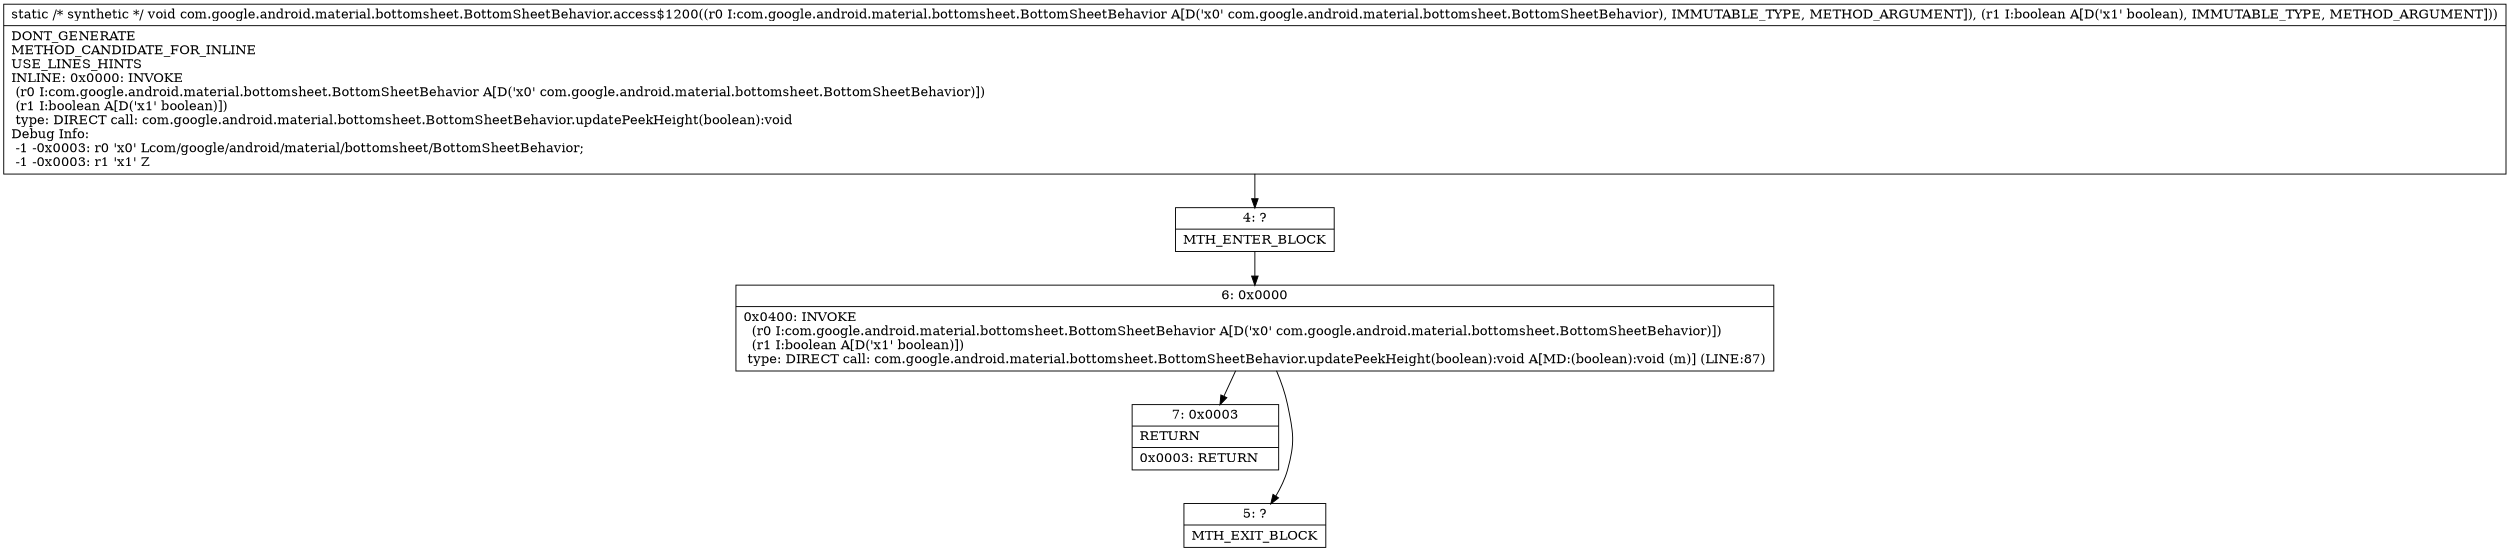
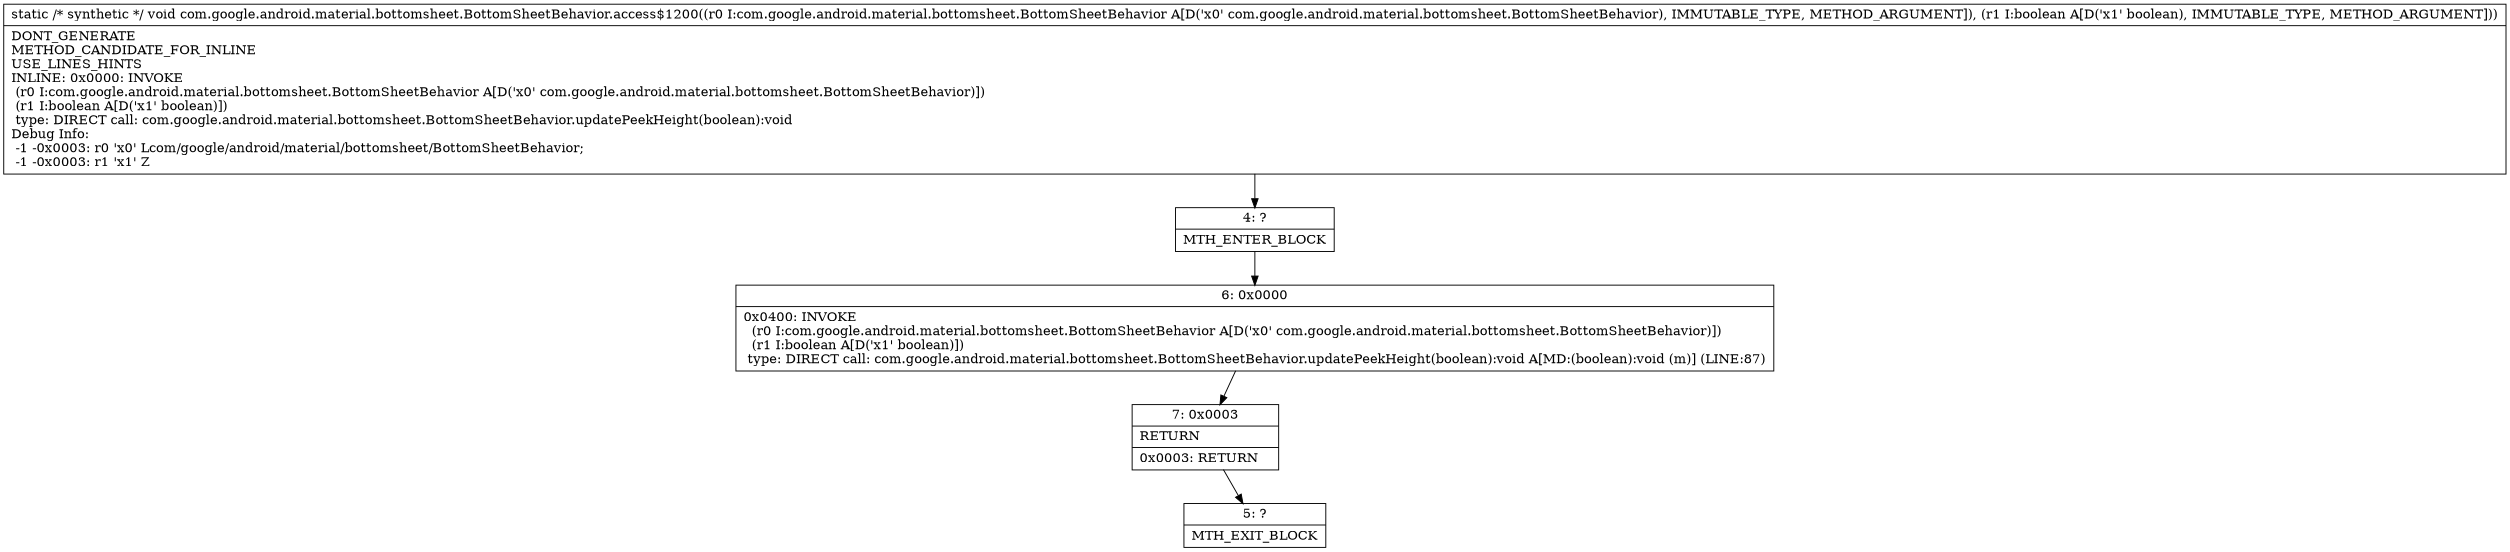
edge "6: 0x0000" -> "5: ?": now "7: 0x0003" -> "5: ?"
